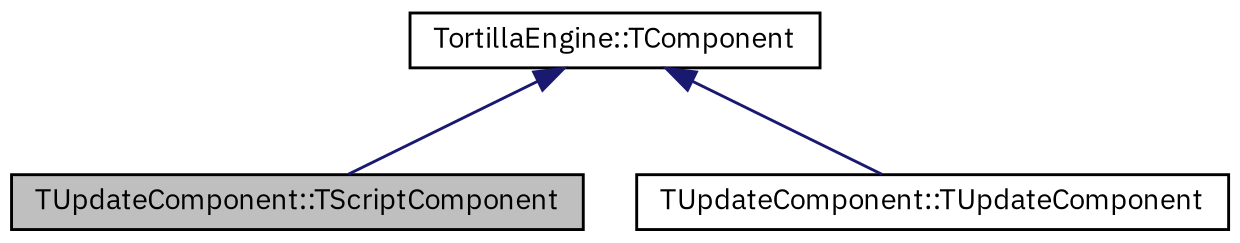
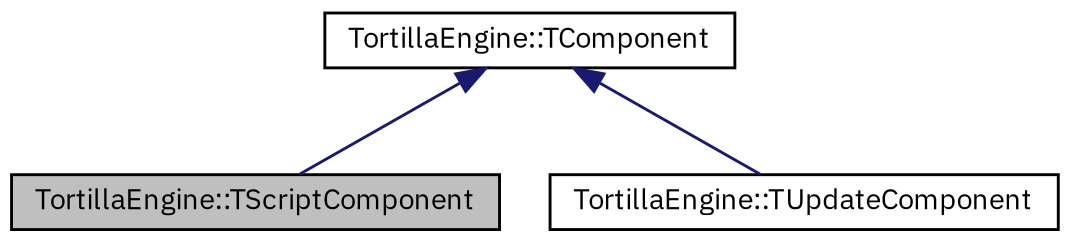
node "TUpdateComponent::TScriptComponent": label "TUpdateComponent::TScriptComponent" -> "TortillaEngine::TScriptComponent"
node "TUpdateComponent::TUpdateComponent": label "TUpdateComponent::TUpdateComponent" -> "TortillaEngine::TUpdateComponent"
